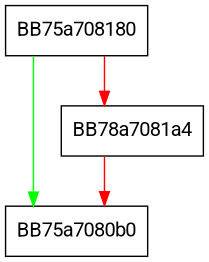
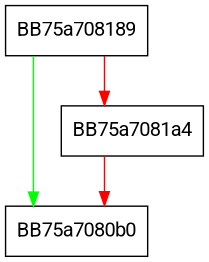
node "BB75a708180": label "BB75a708180" -> "BB75a708189"
node "BB78a7081a4": label "BB78a7081a4" -> "BB75a7081a4"
